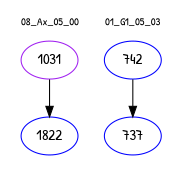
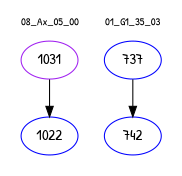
cluster "01_G1_05_03": label "01_G1_05_03" -> "01_G1_35_03"
edge "742" -> "737": reversed
node "1822": label "1822" -> "1022"
